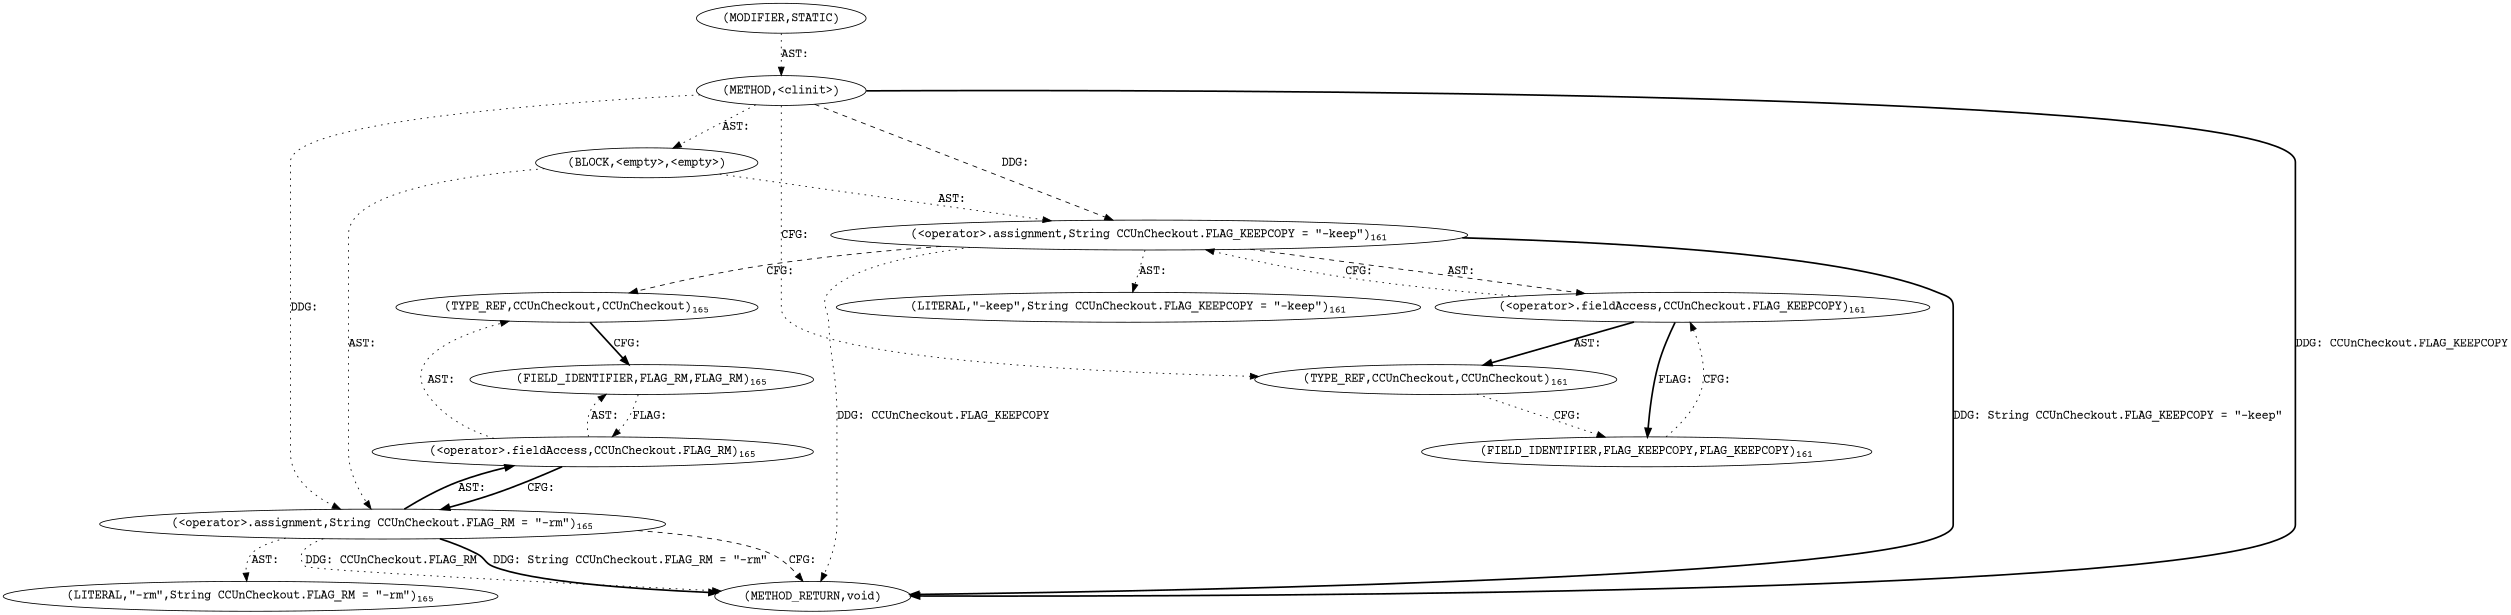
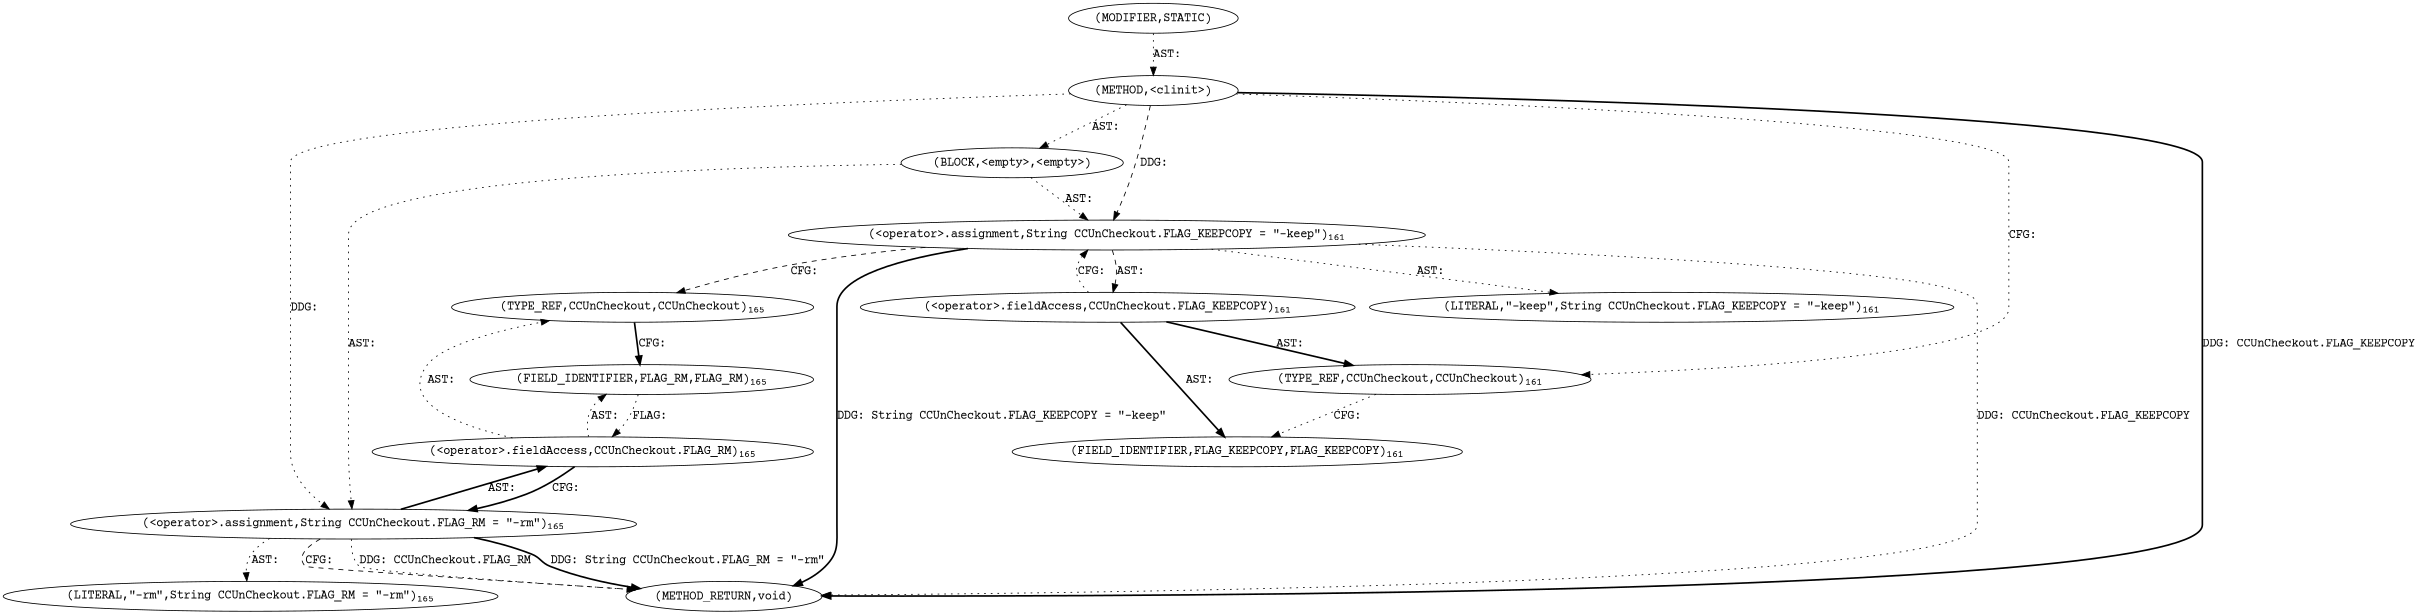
edge "(<operator>.fieldAccess,CCUnCheckout.FLAG_KEEPCOPY)" -> "(FIELD_IDENTIFIER,FLAG_KEEPCOPY,FLAG_KEEPCOPY)": label "FLAG: " -> "AST: "
edge "(FIELD_IDENTIFIER,FLAG_KEEPCOPY,FLAG_KEEPCOPY)" -> "(<operator>.fieldAccess,CCUnCheckout.FLAG_KEEPCOPY)": removed, label "CFG:"
